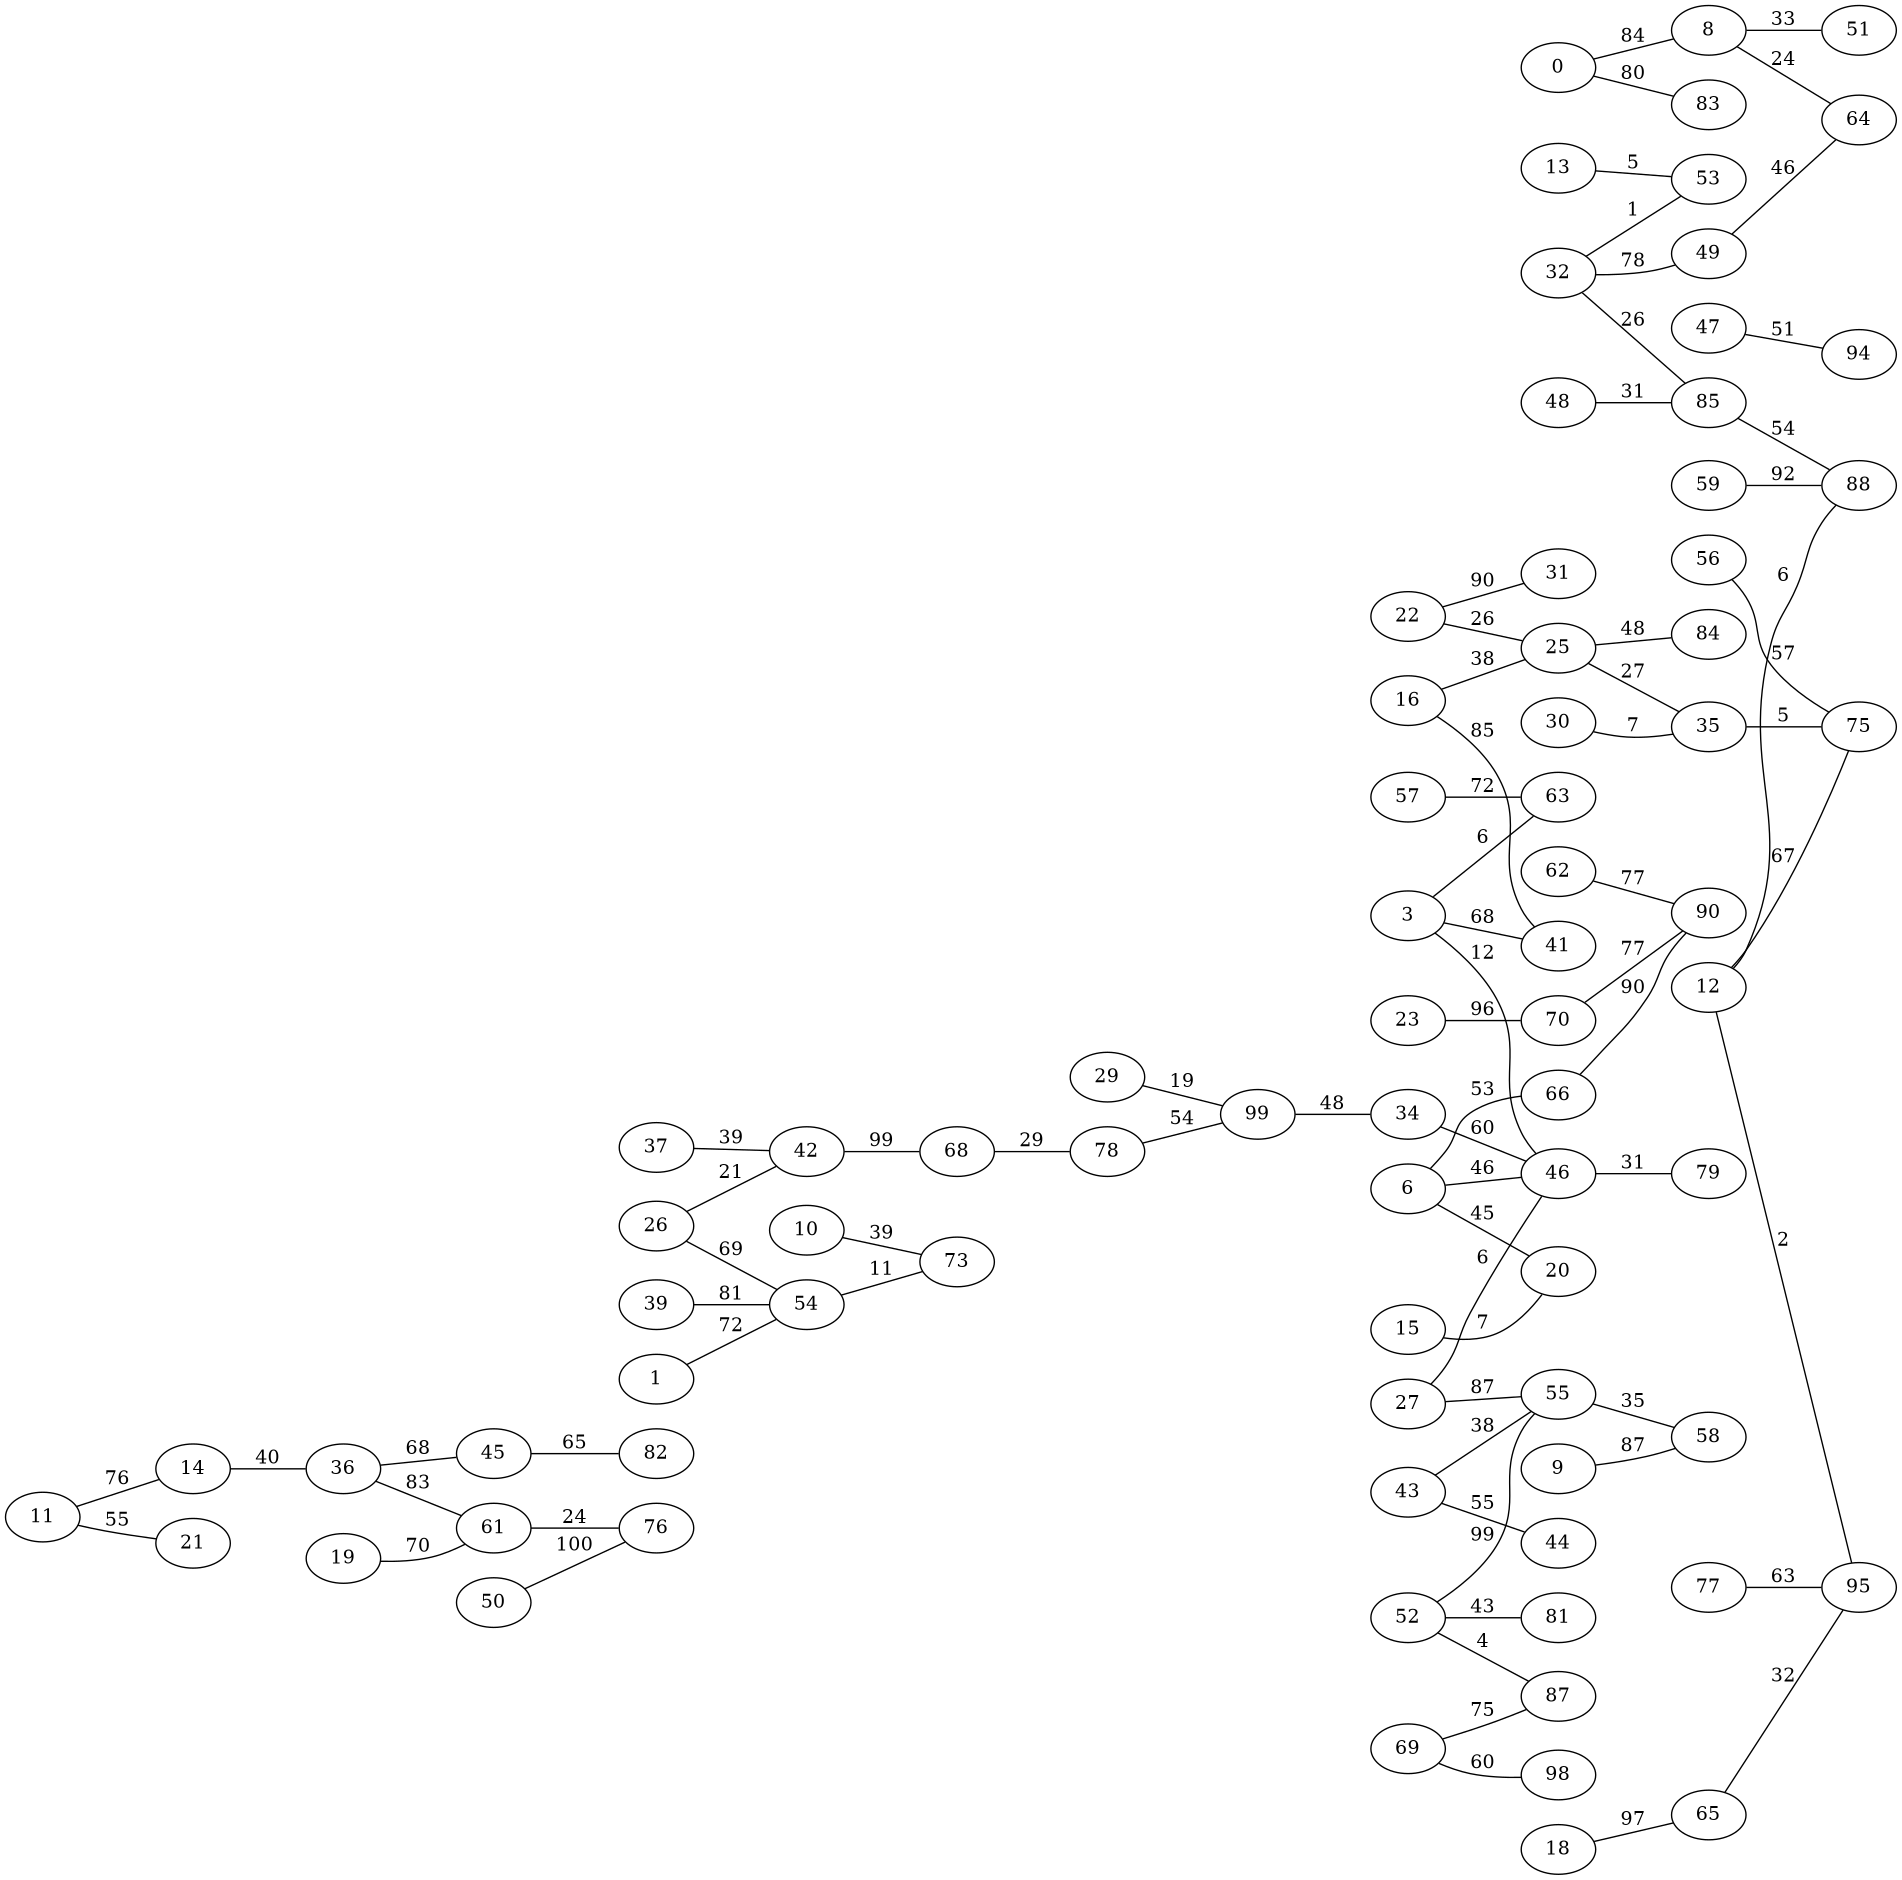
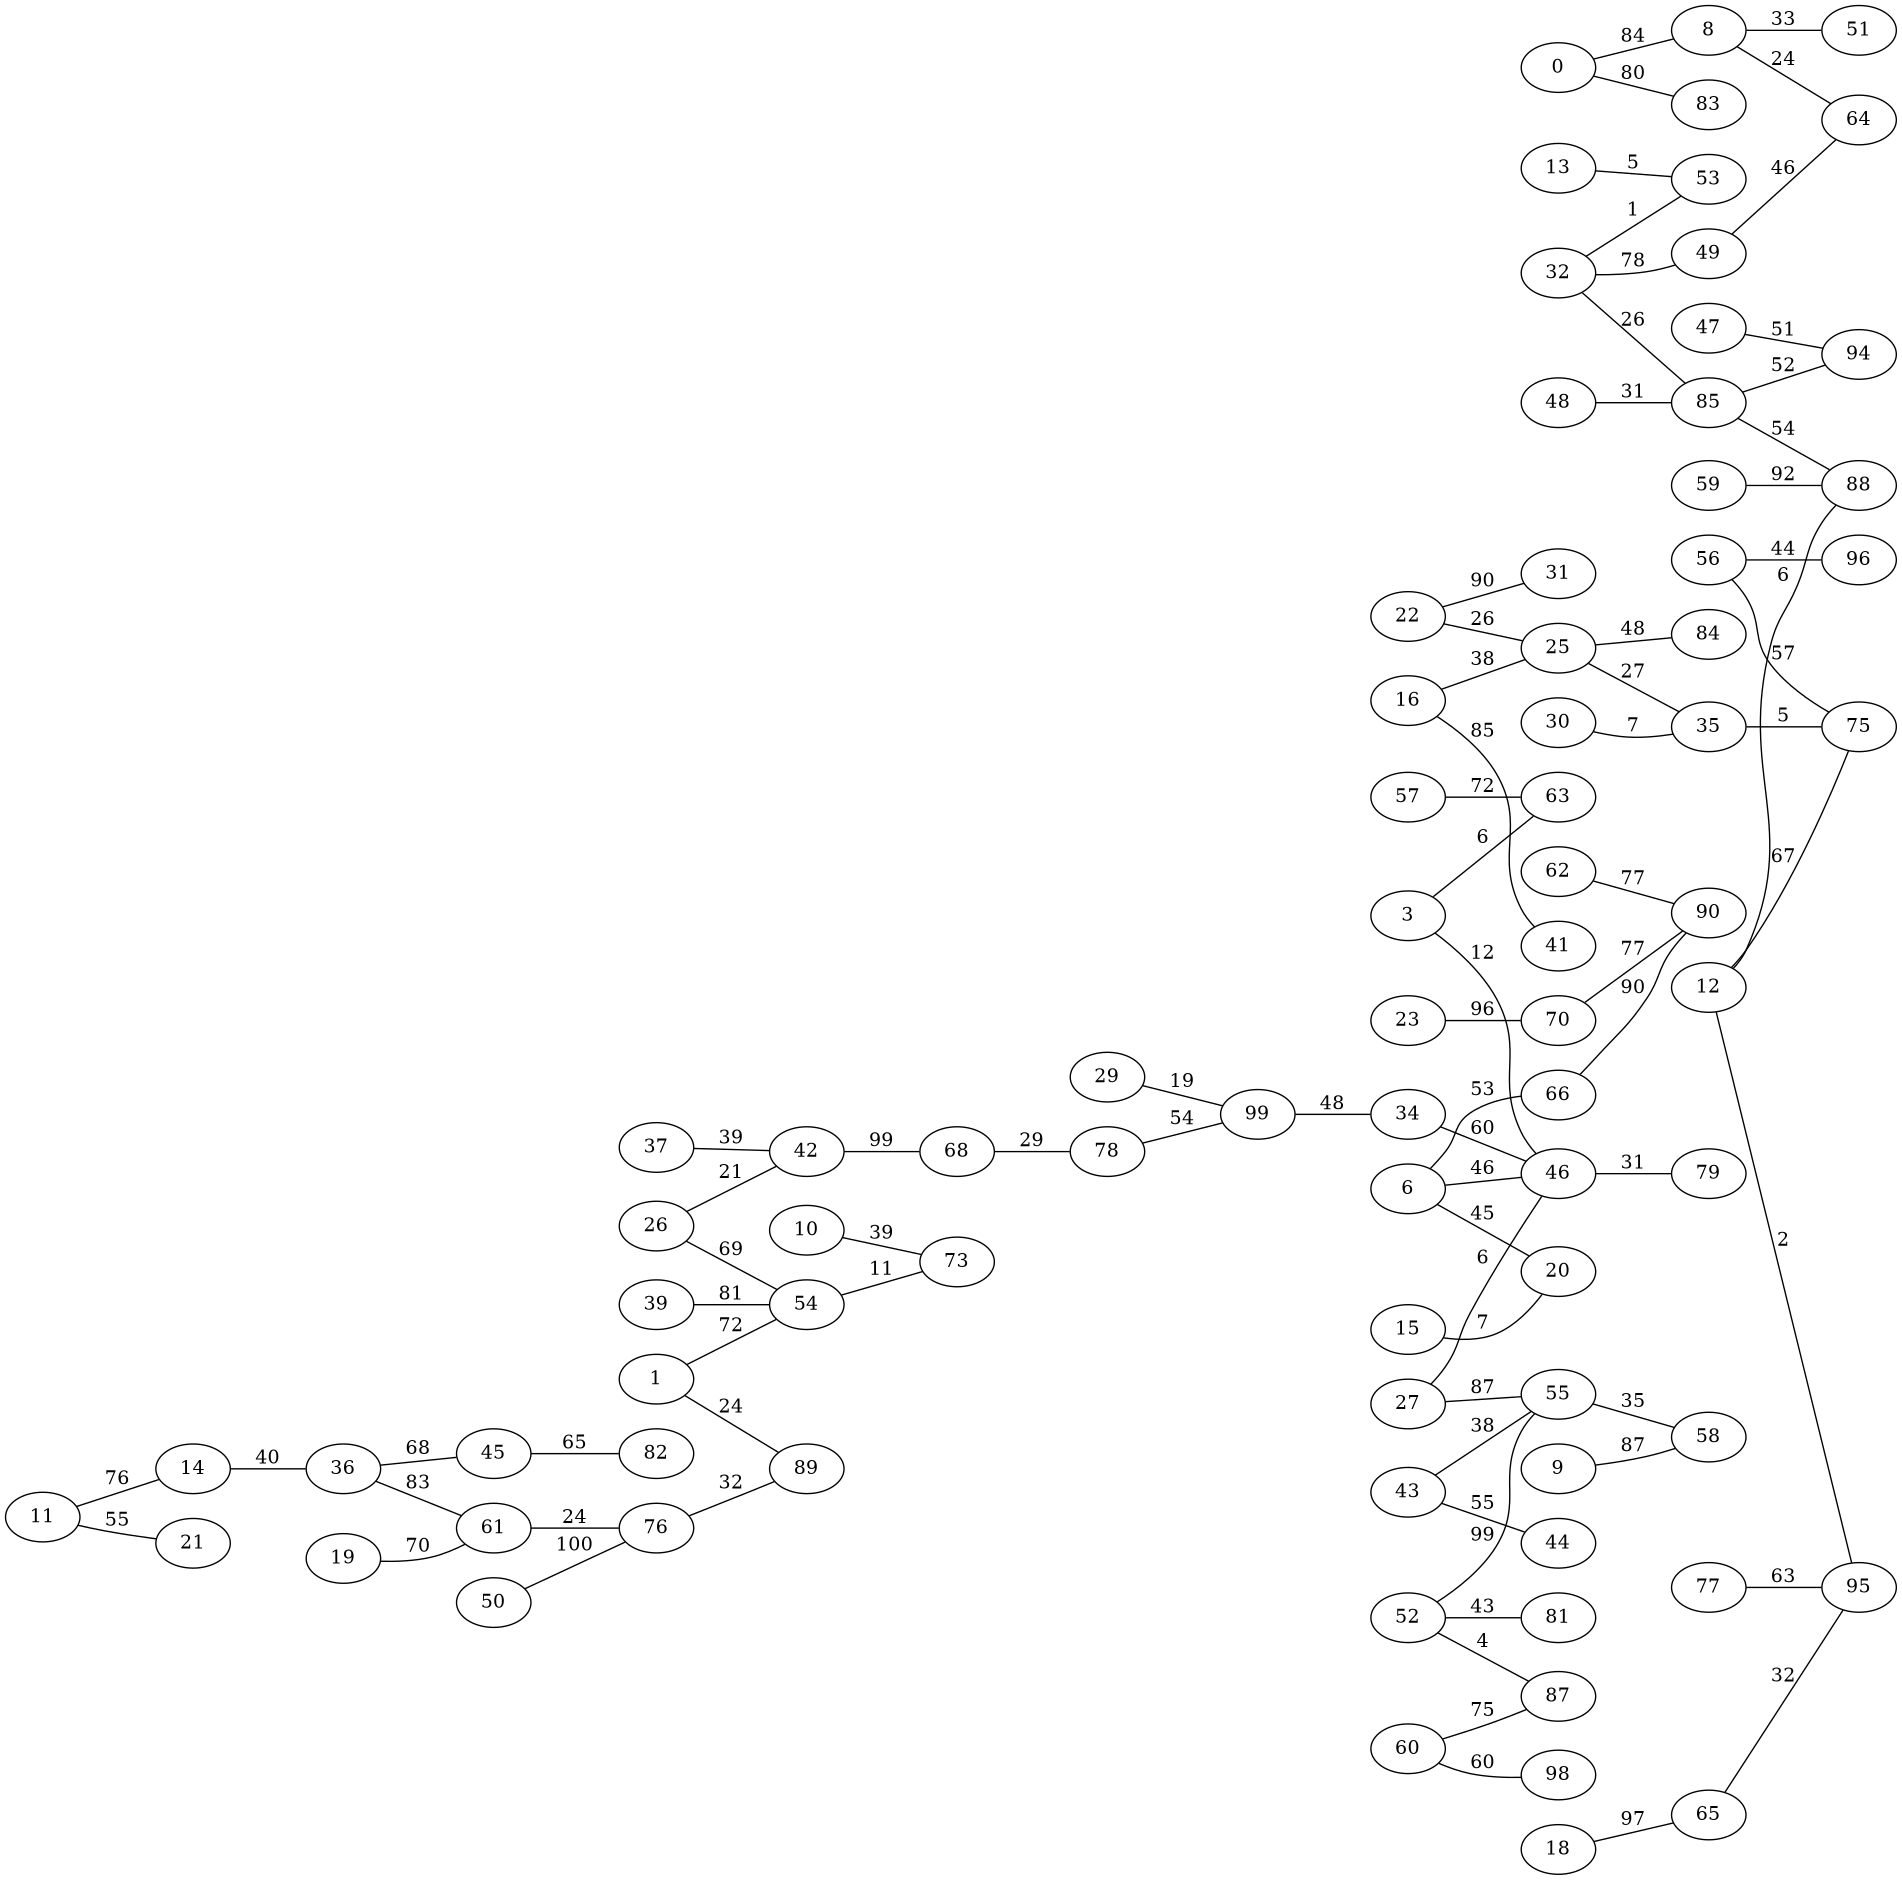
edge "94" -- "85": added, label "52"
node "96": added
edge "3" -- "41": removed, label "68"
node "89": added
node "69": label "69" -> "60"
